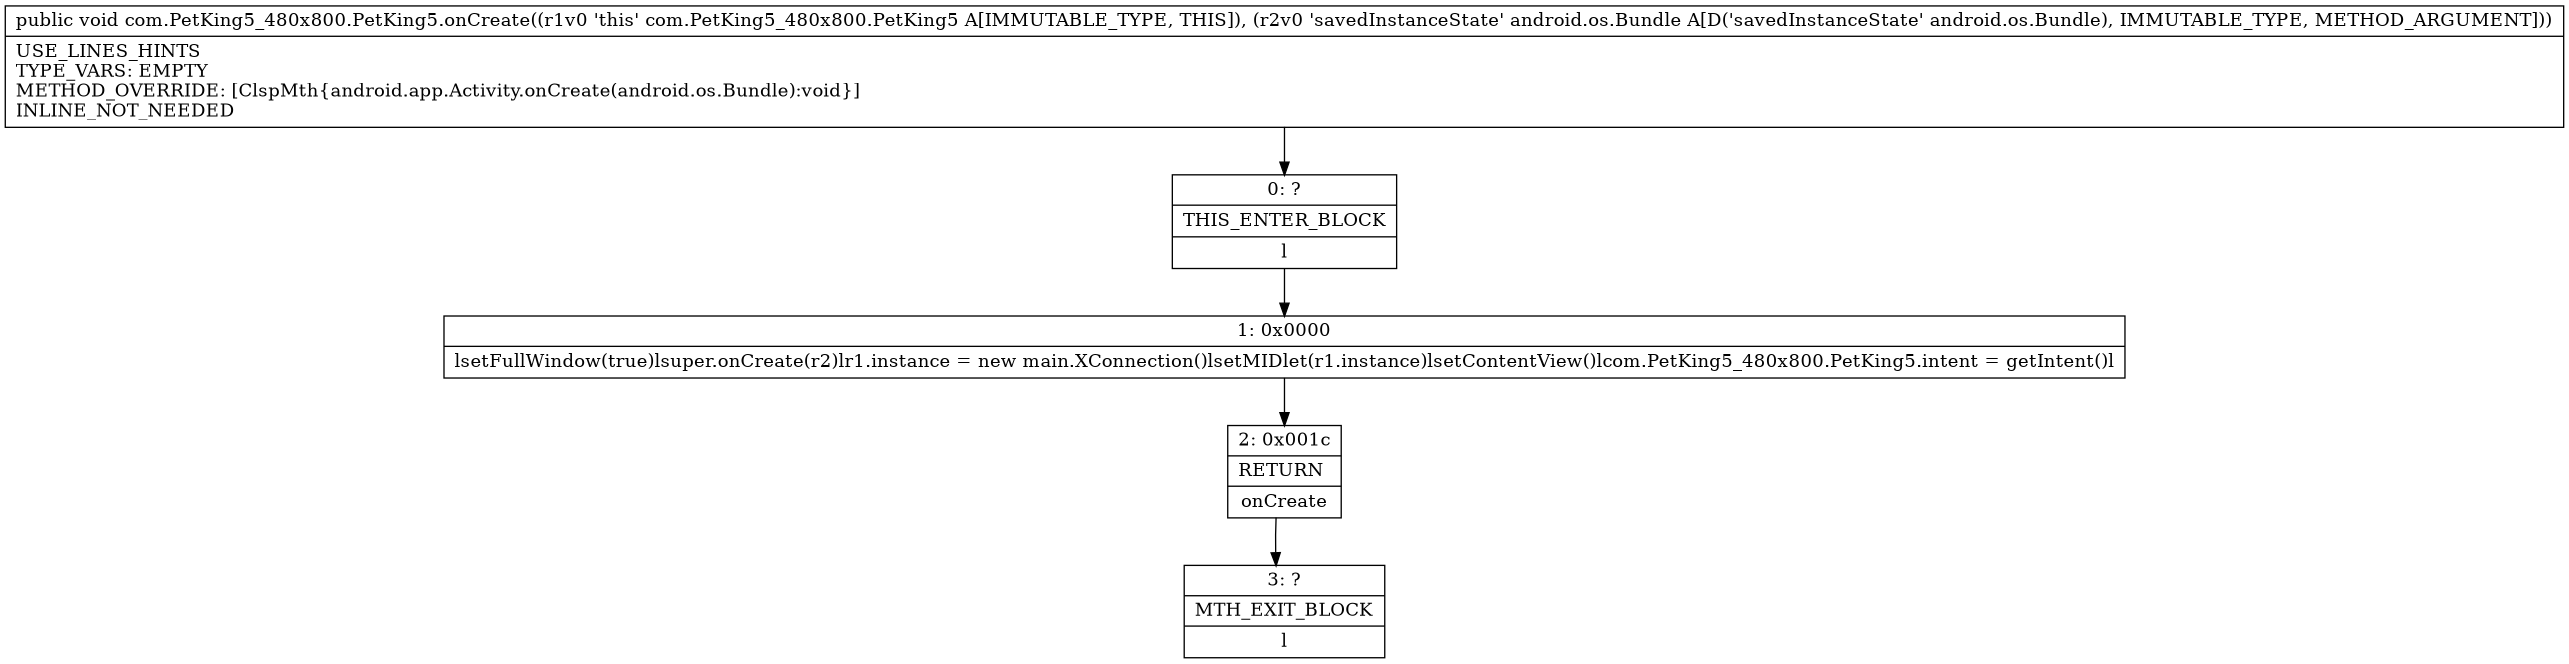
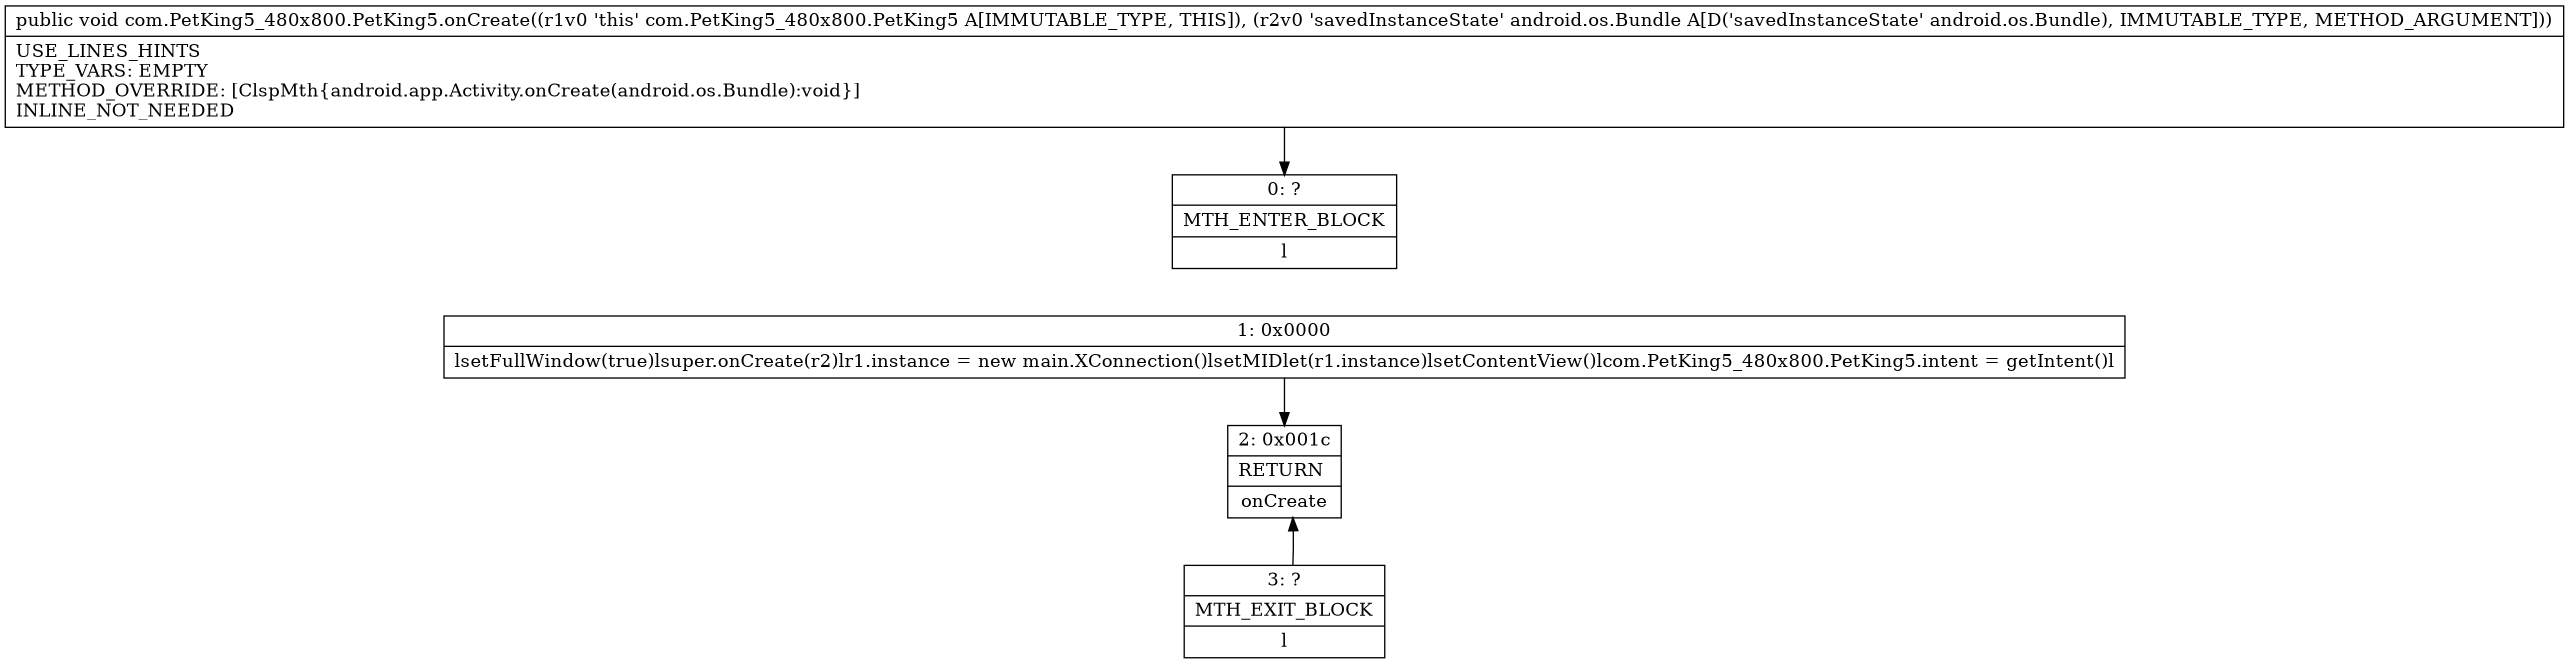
node "0: ?": text "THIS_ENTER_BLOCK" -> "MTH_ENTER_BLOCK"
edge "0: ?" -> "1: 0x0000": removed
edge "2: 0x001c" -> "3: ?": reversed
